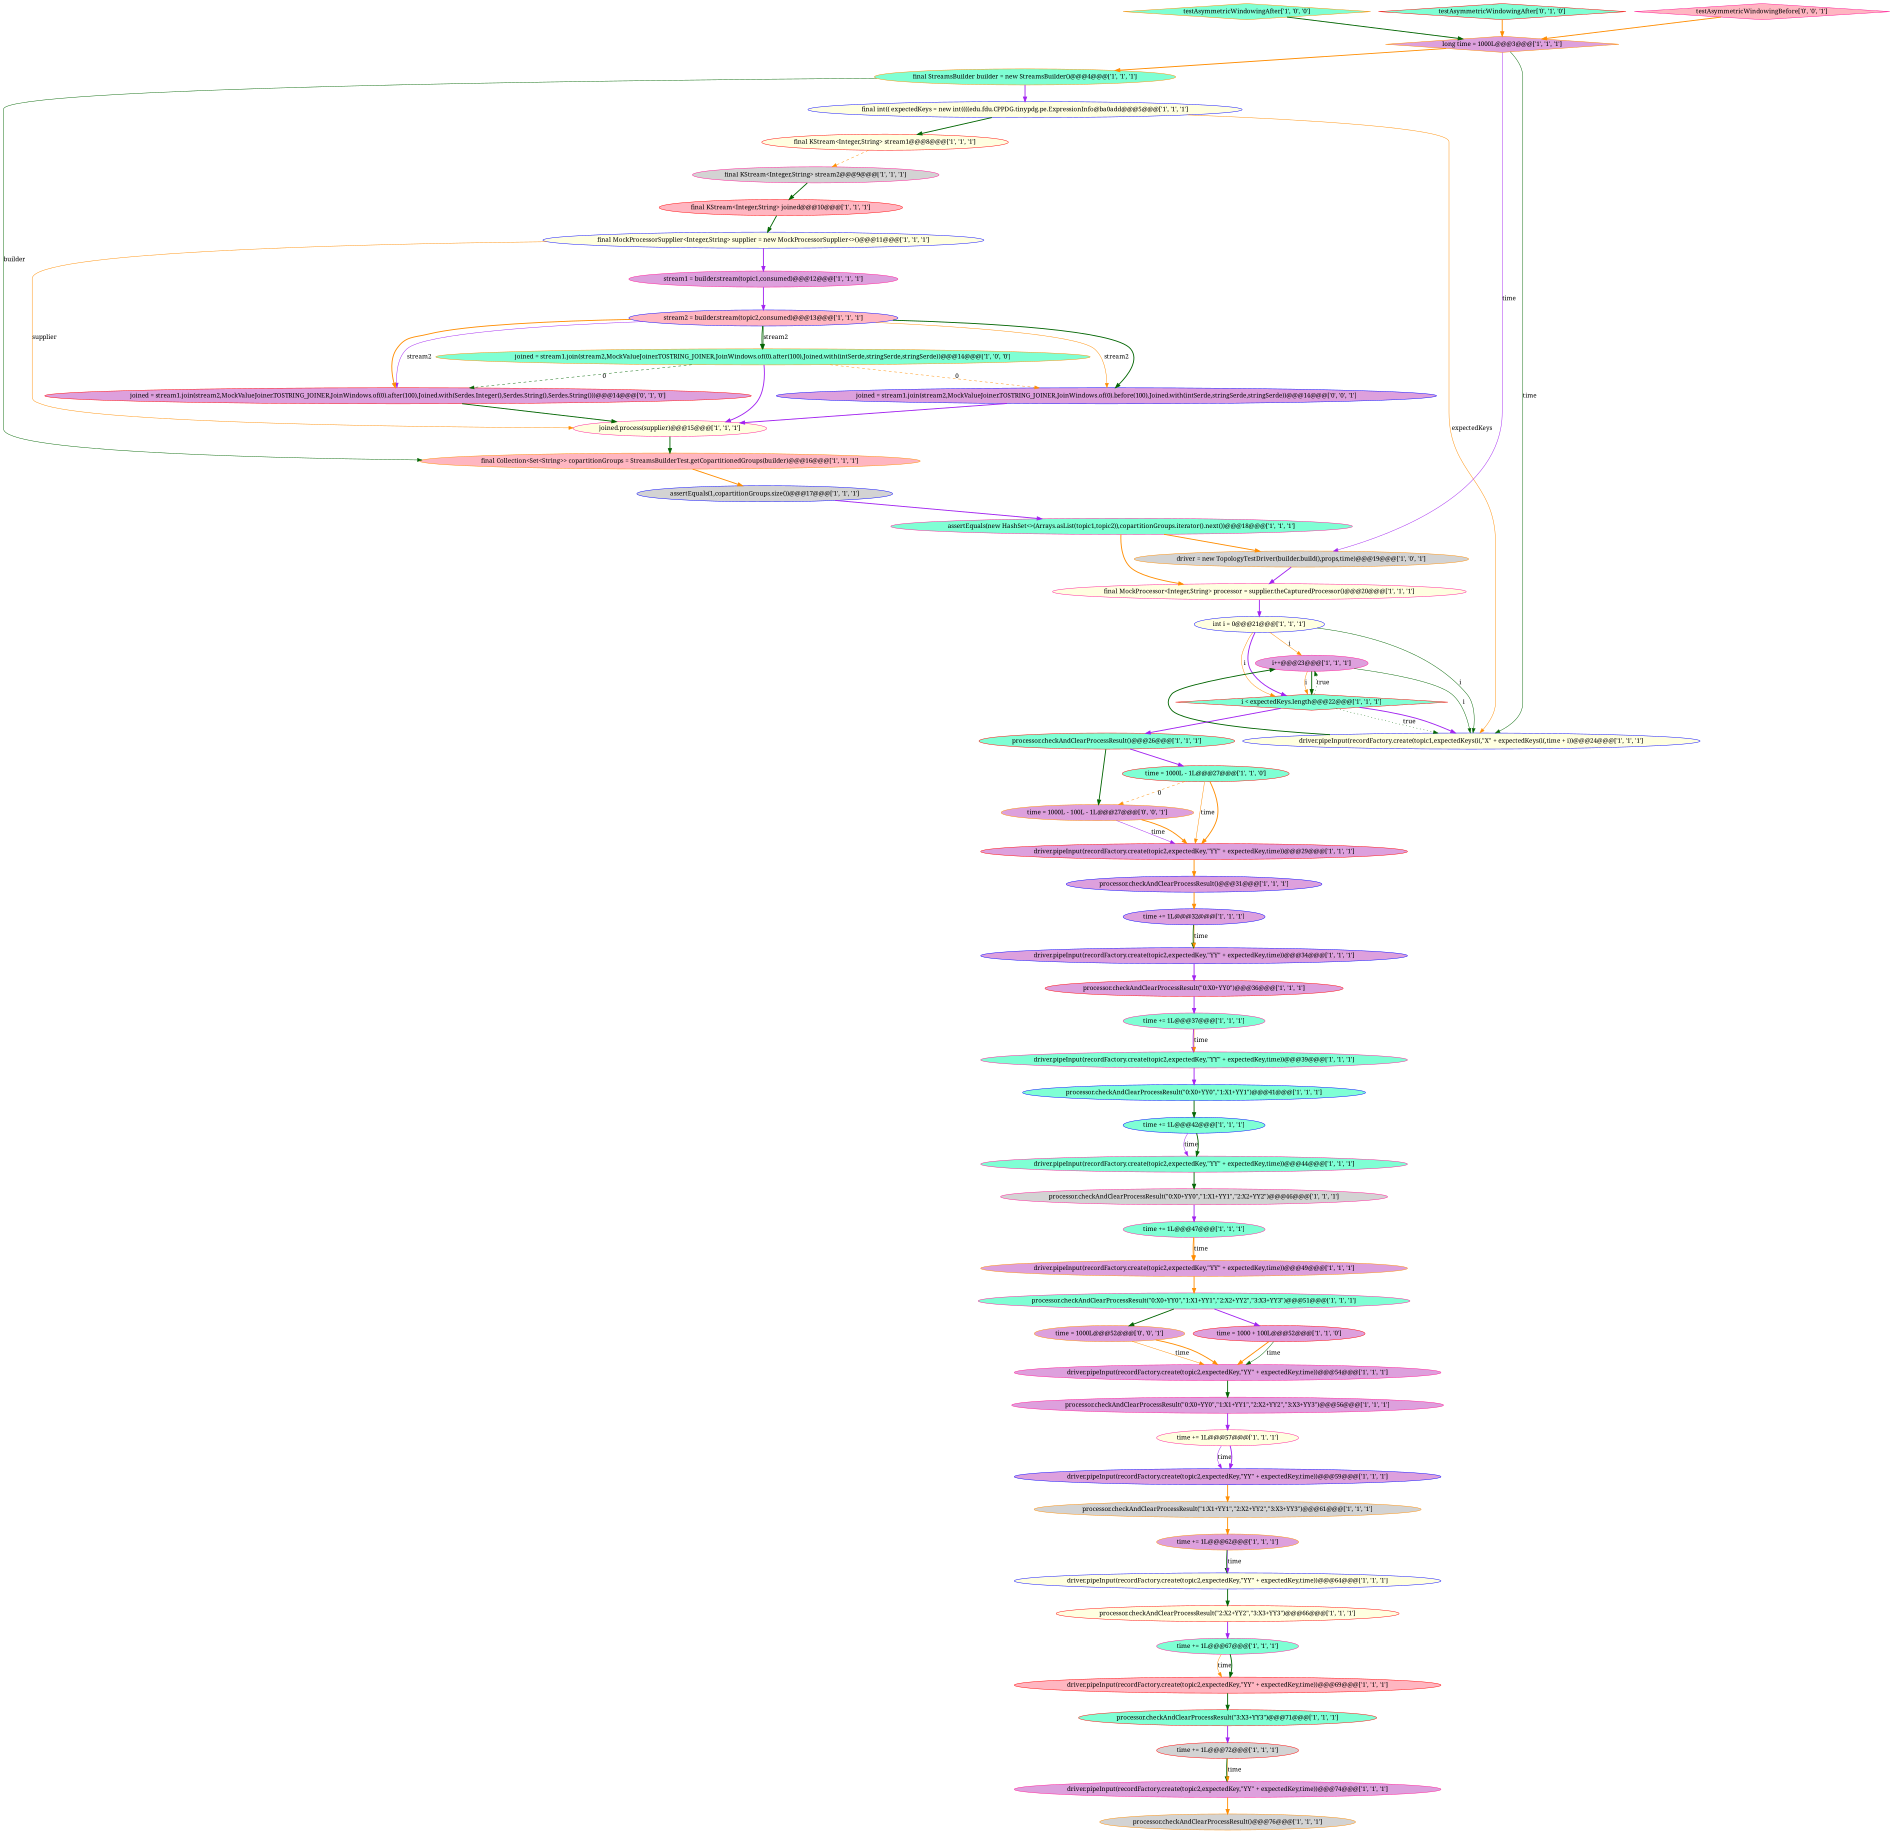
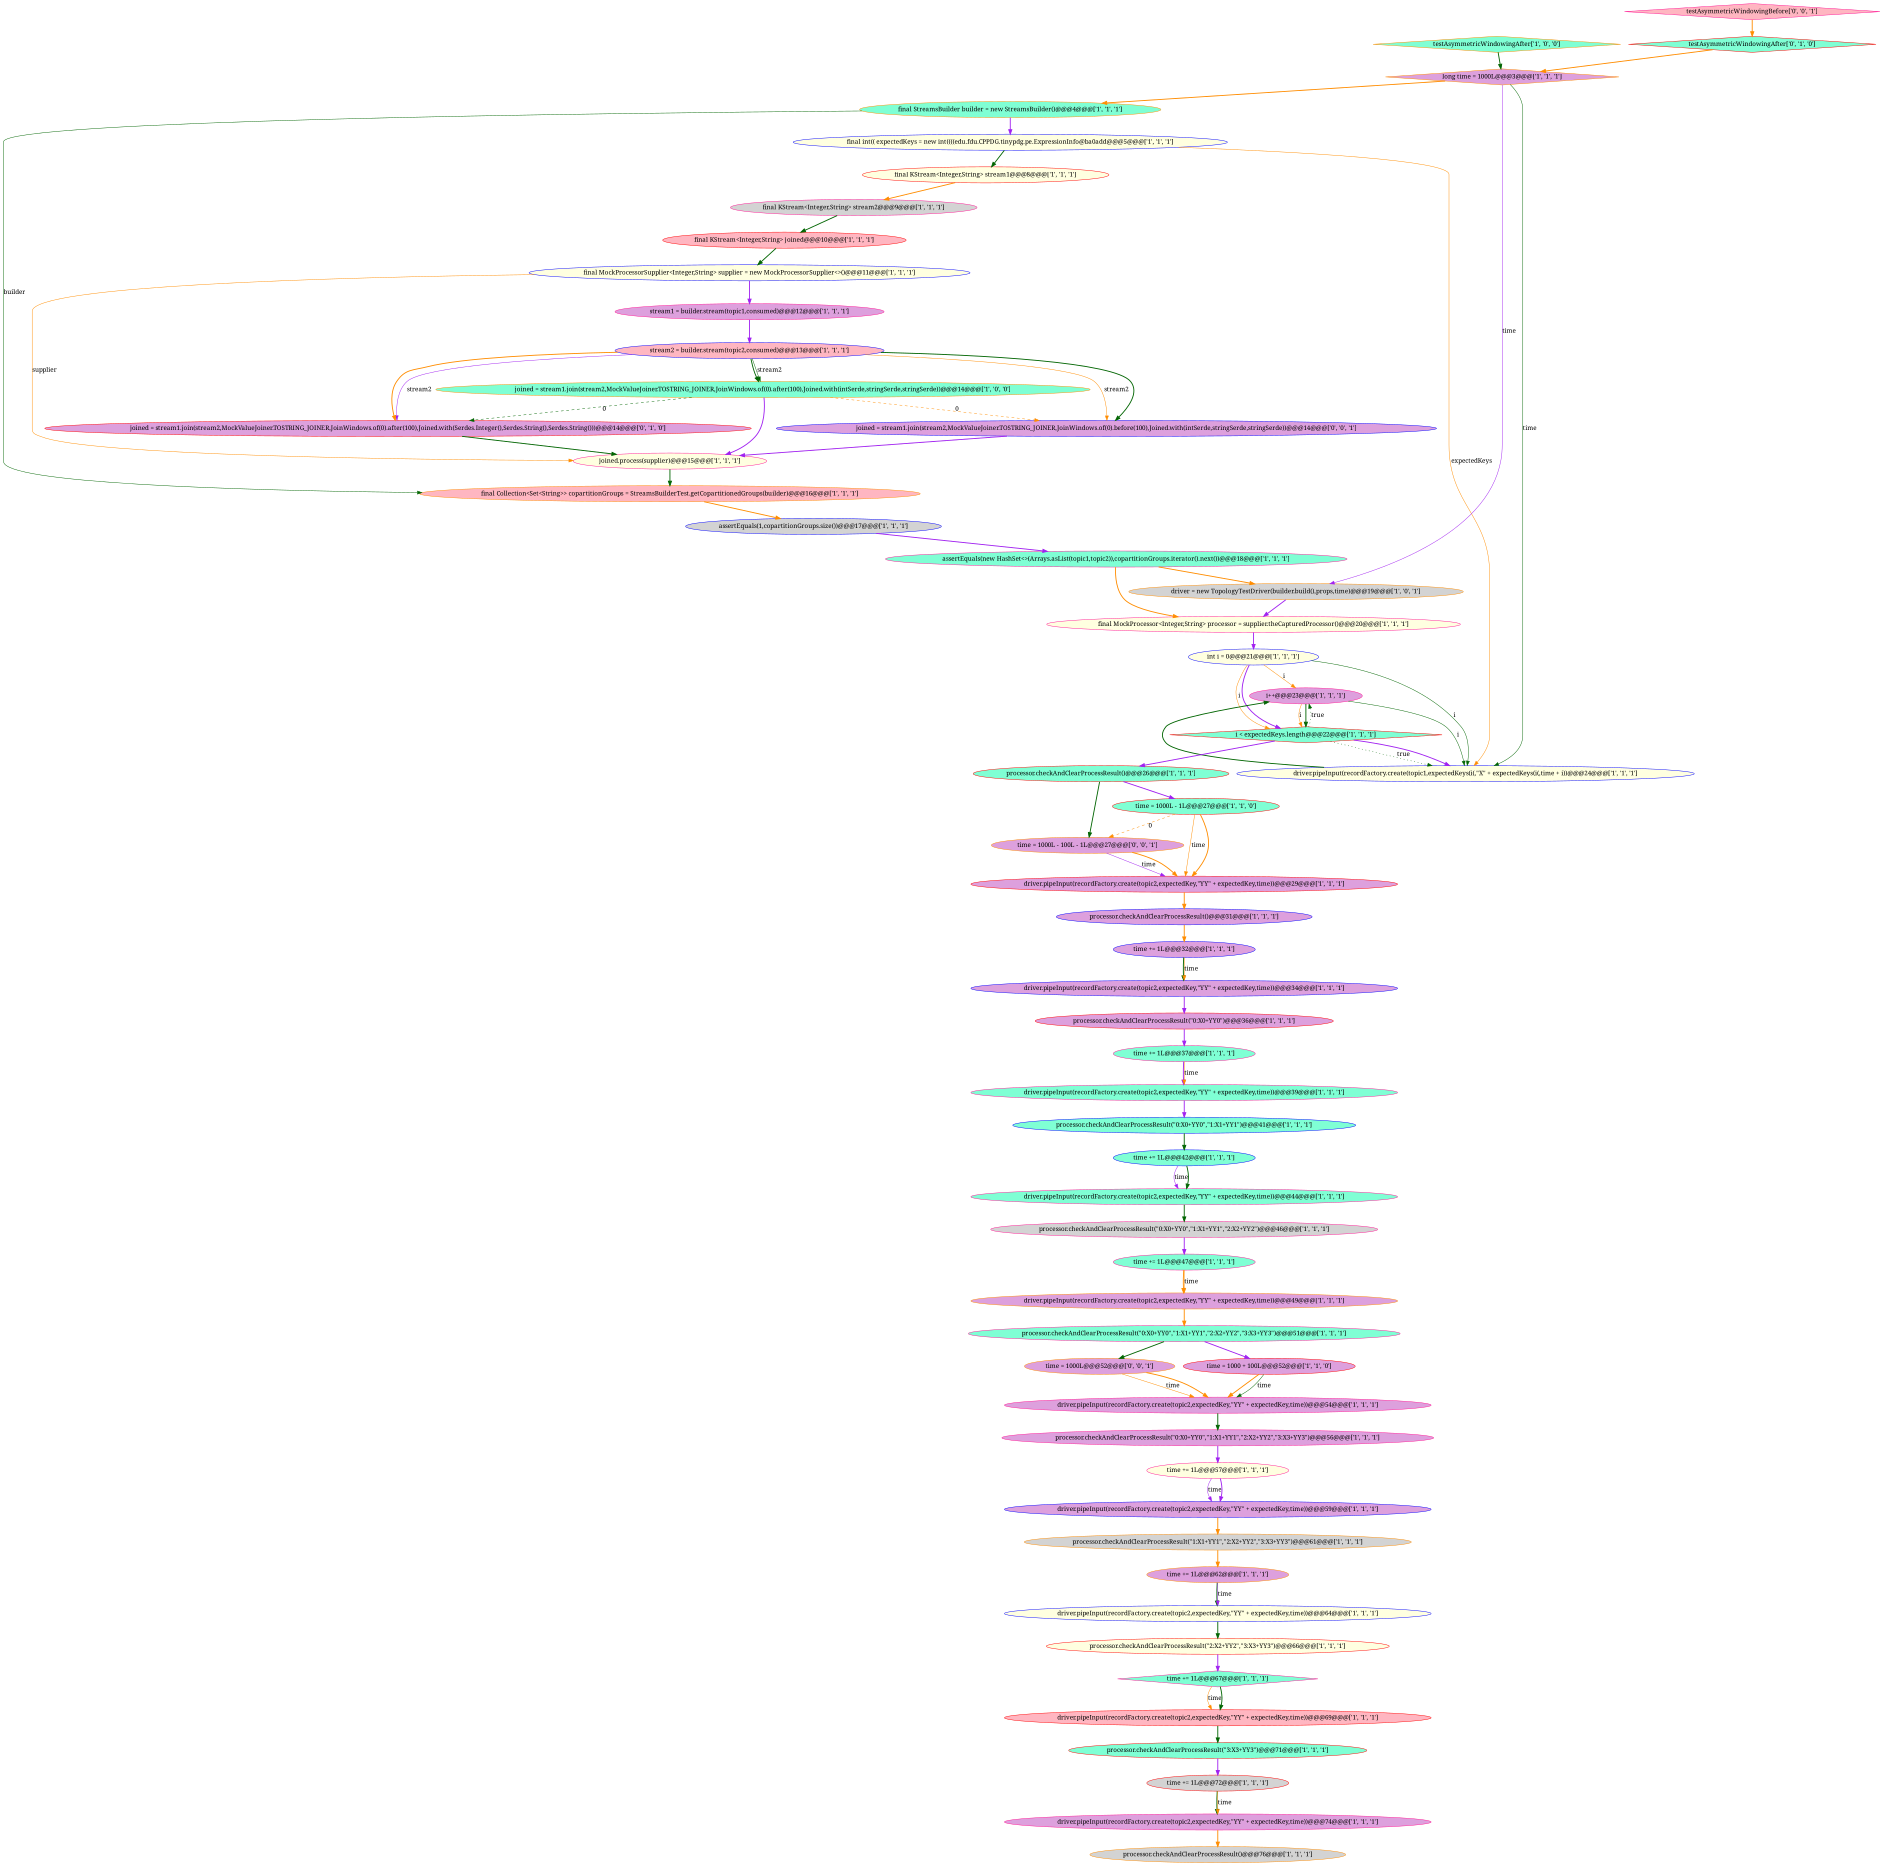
edge "testAsymmetricWindowingBefore['0', '0', '1']" -> "long time = 1000L@@@3@@@['1', '1', '1']": now "testAsymmetricWindowingBefore['0', '0', '1']" -> "testAsymmetricWindowingAfter['0', '1', '0']"
edge "final KStream<Integer,String> stream1@@@8@@@['1', '1', '1']" -> "final KStream<Integer,String> stream2@@@9@@@['1', '1', '1']": style dashed -> bold
node "time += 1L@@@67@@@['1', '1', '1']": shape ellipse -> diamond
